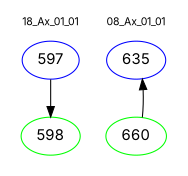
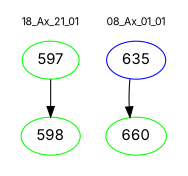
cluster "18_Ax_01_01": label "18_Ax_01_01" -> "18_Ax_21_01"
node "597": color blue -> green
edge "660" -> "635": reversed
